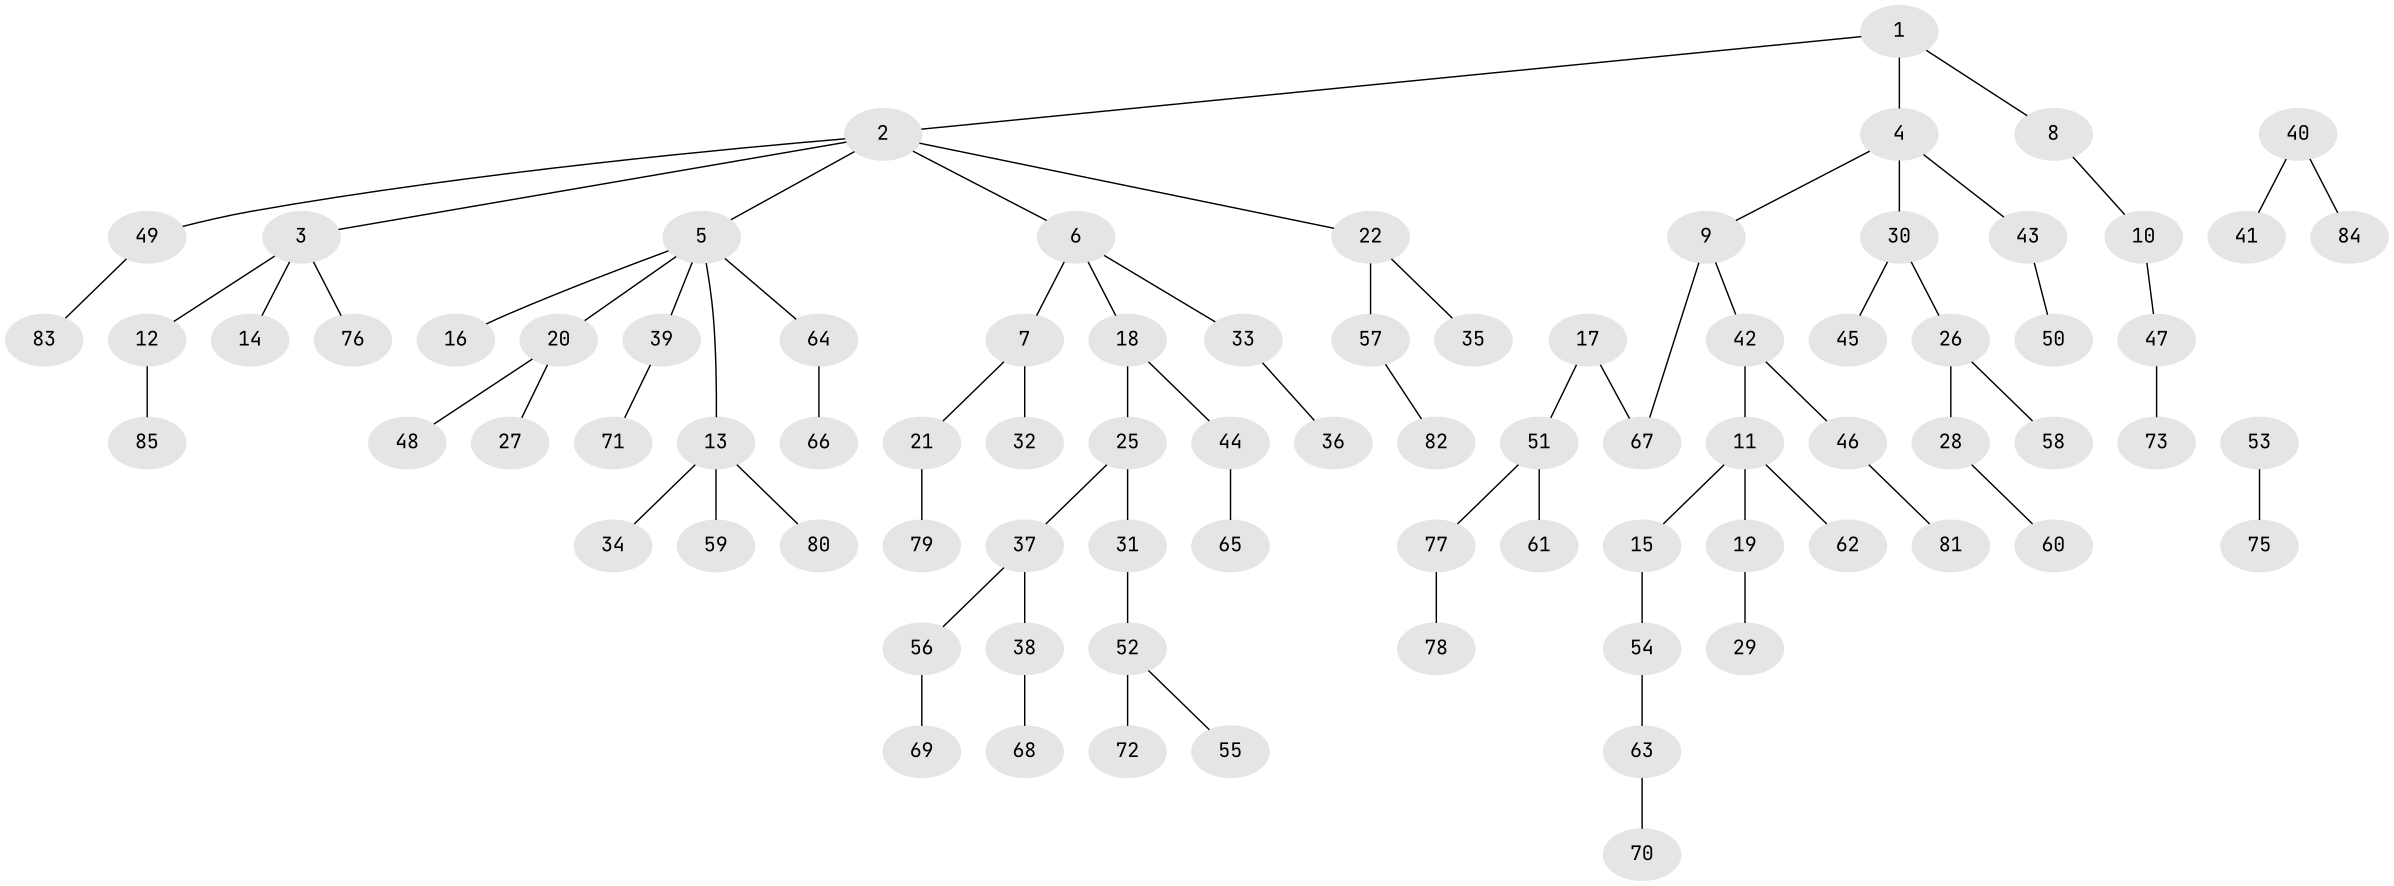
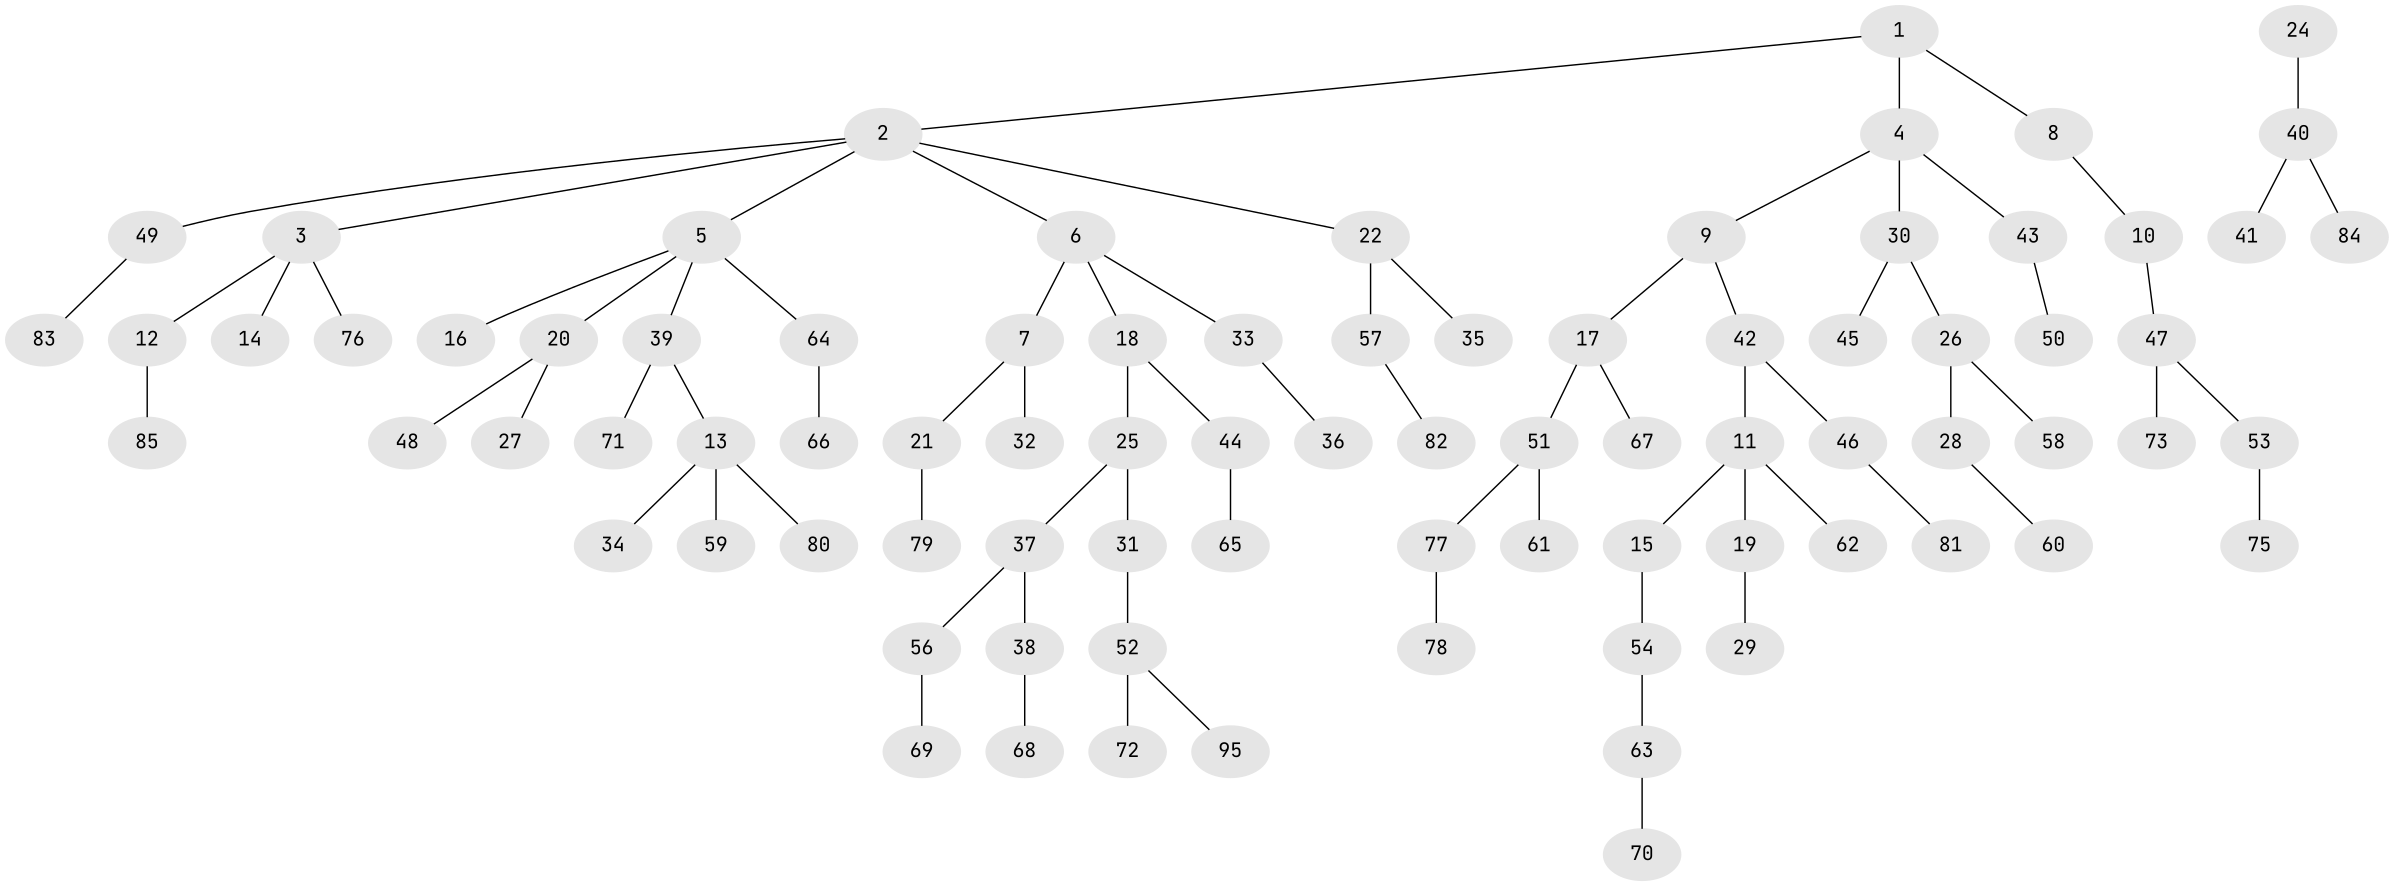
node "24": added
edge "5" -- "13": now "39" -- "13"
edge "9" -- "67": now "9" -- "17"
edge "47" -- "53": added
node "55": label "55" -> "95"
